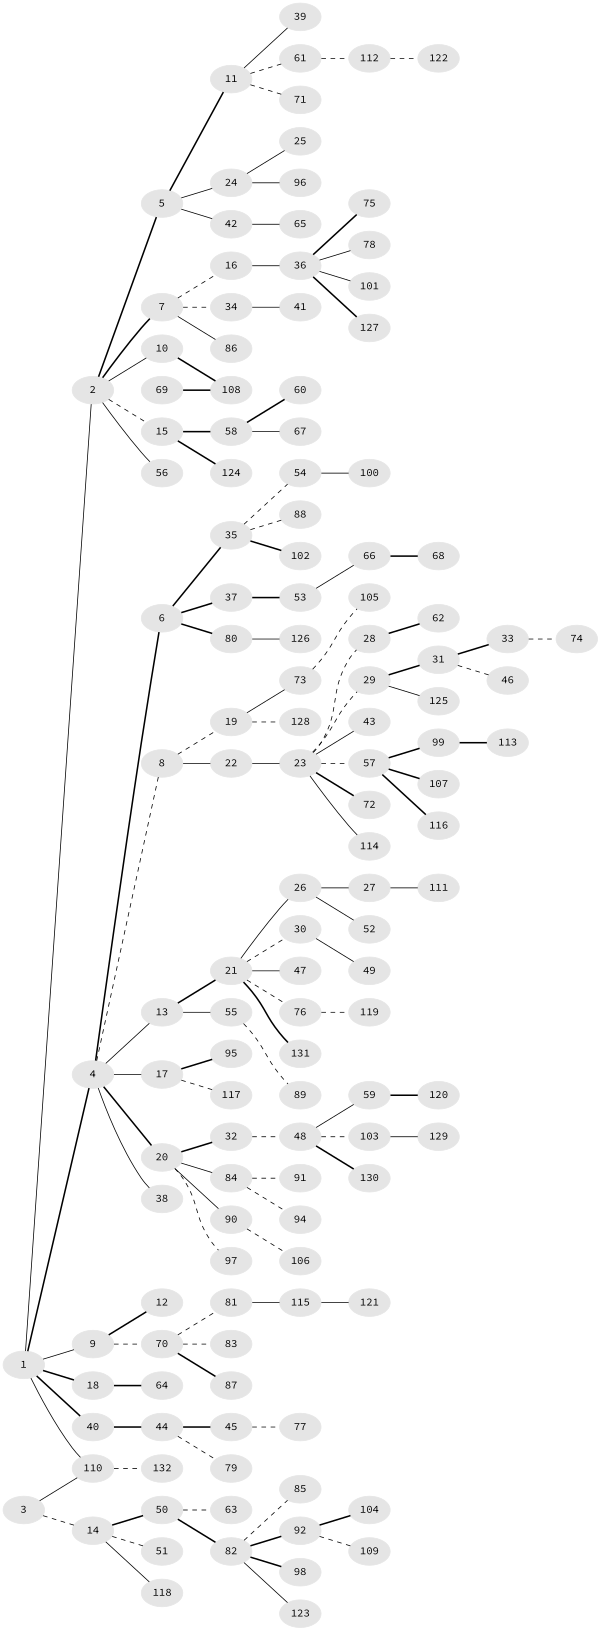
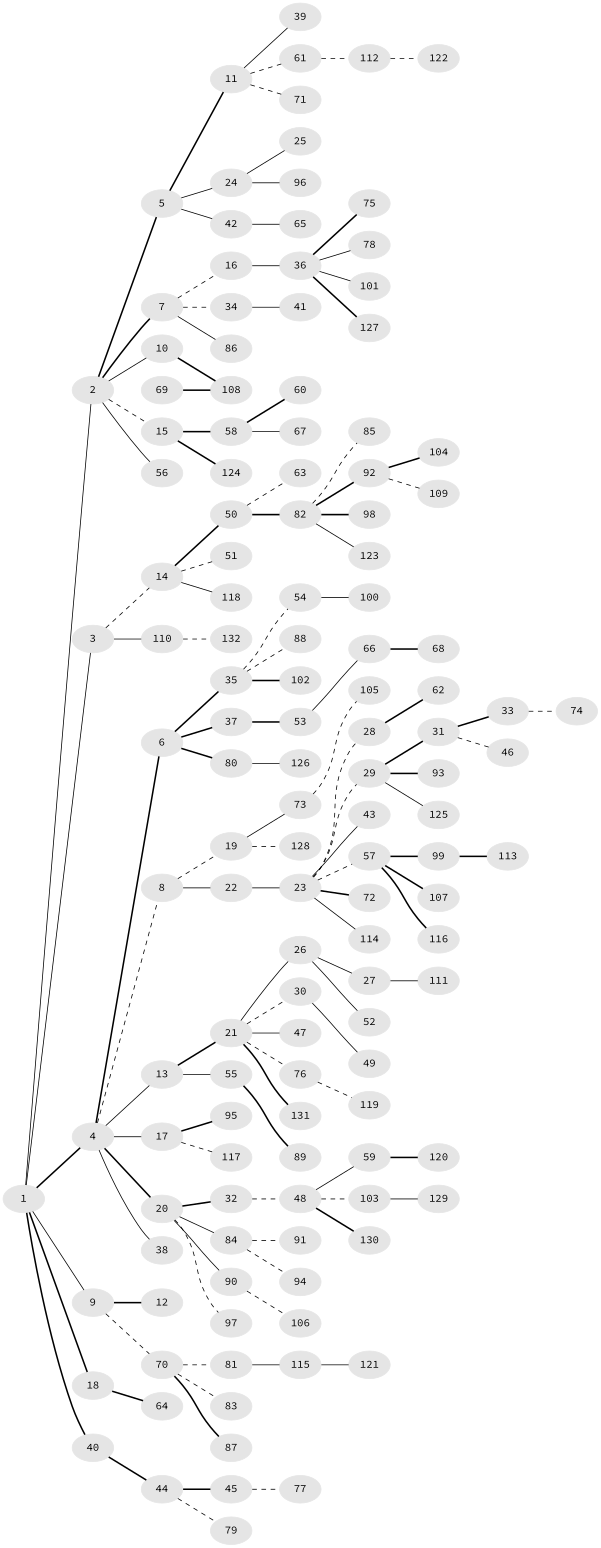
node "93": added
edge "55" -- "89": style dashed -> bold
edge "1" -- "110": now "1" -- "3"
